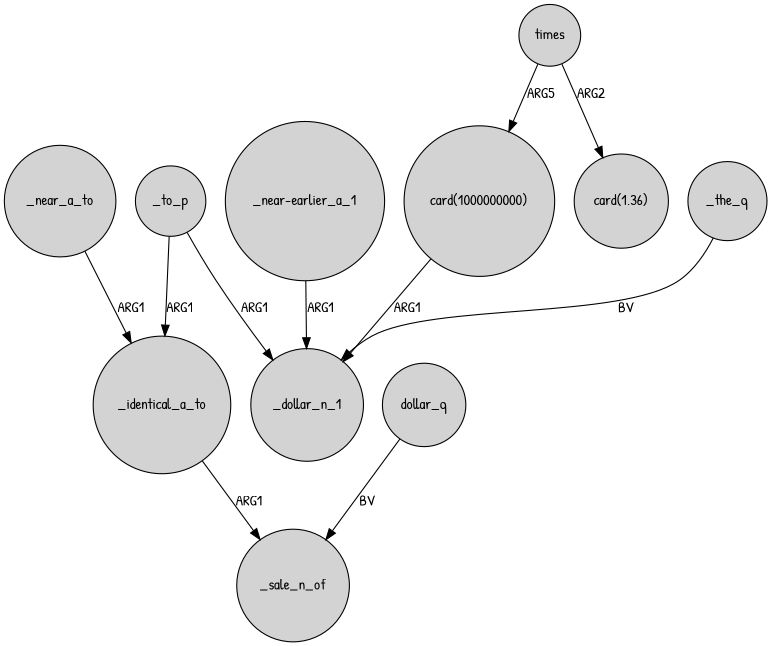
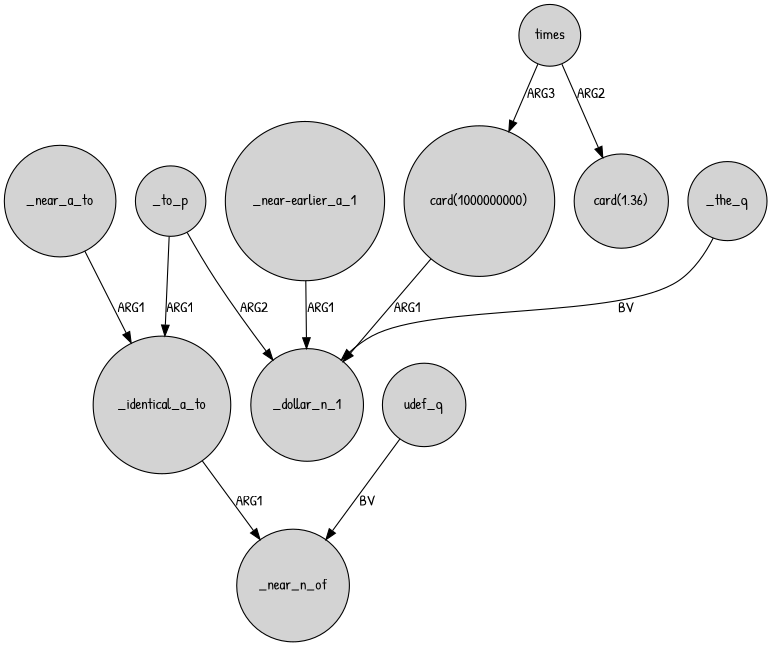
edge "times" -> "card(1000000000)": label "ARG5" -> "ARG3"
edge "_to_p" -> "_dollar_n_1": label "ARG1" -> "ARG2"
node "dollar_q": label "dollar_q" -> "udef_q"
node "_sale_n_of": label "_sale_n_of" -> "_near_n_of"
